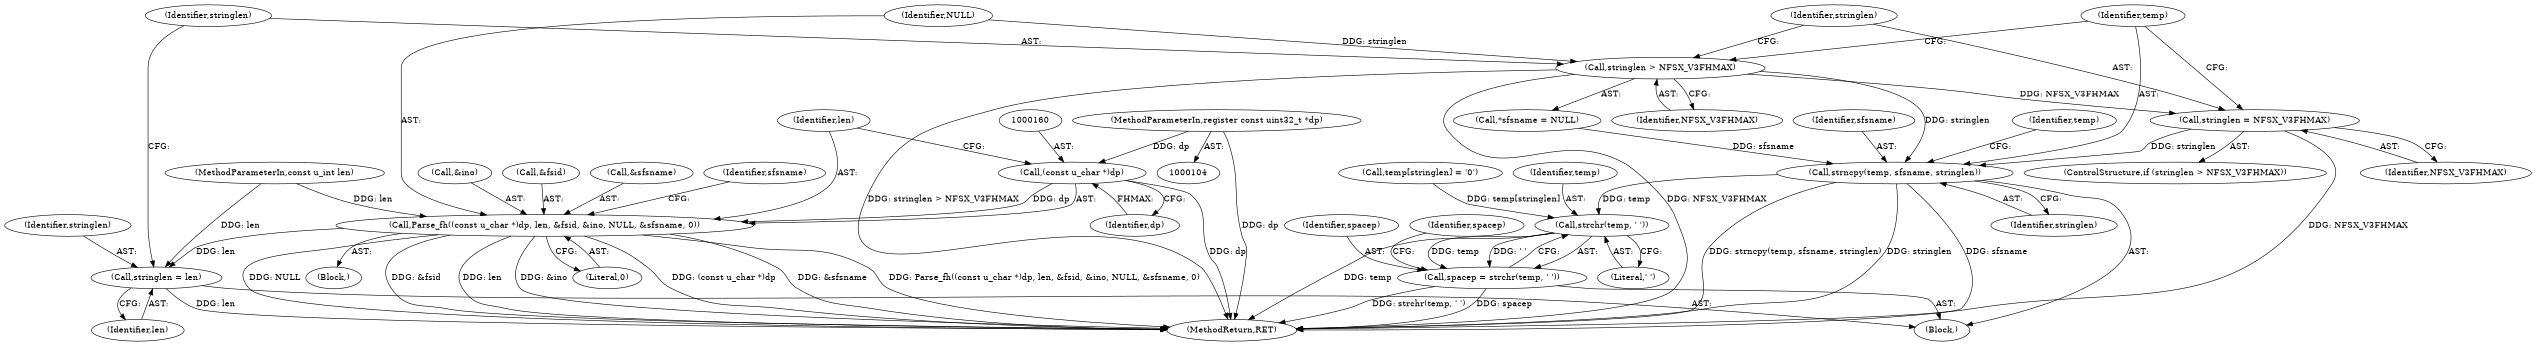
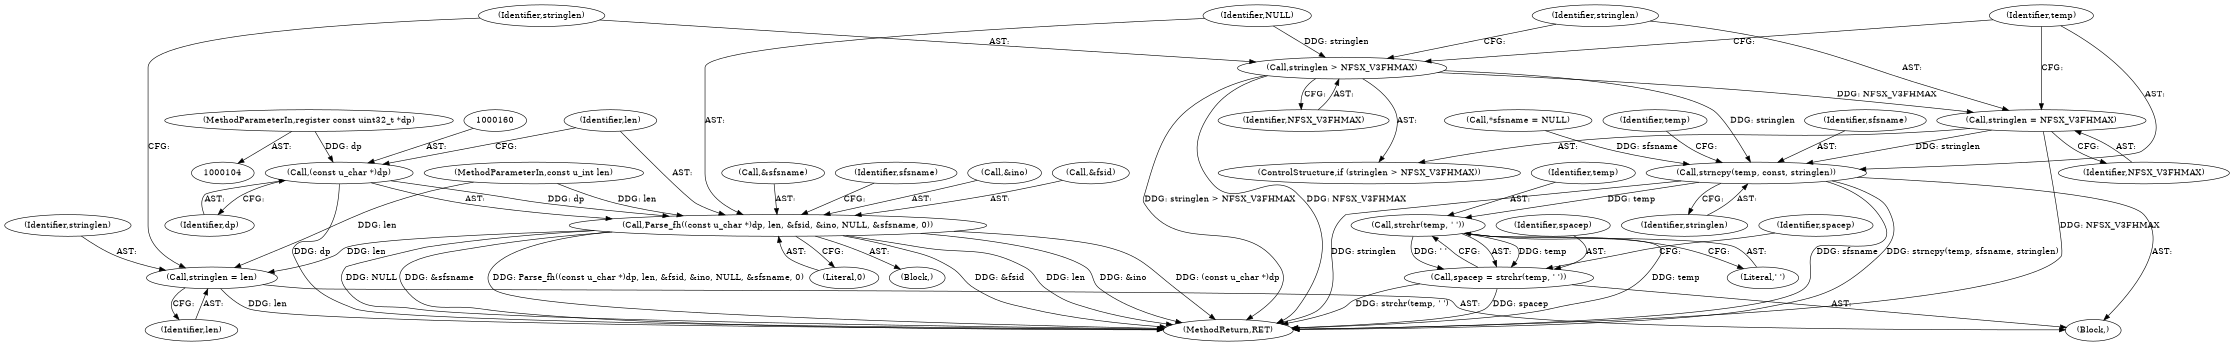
edge "(Call,stringlen > NFSX_V3FHMAX)" -> "(Call,*sfsname = NULL)": now "(Call,stringlen > NFSX_V3FHMAX)" -> "(ControlStructure,if (stringlen > NFSX_V3FHMAX))"
node "(Call,temp[stringlen] = '0')": removed
node "(Call,strncpy(temp, sfsname, stringlen))": label "(Call,strncpy(temp, sfsname, stringlen))" -> "(Call,strncpy(temp, const, stringlen))"
edge "(Identifier,dp)" -> "(Call,(const u_char *)dp)": label "FHMAX: " -> "AST: "
edge "(MethodParameterIn,register const uint32_t *dp)" -> "(MethodReturn,RET)": removed, label "DDG: dp"
